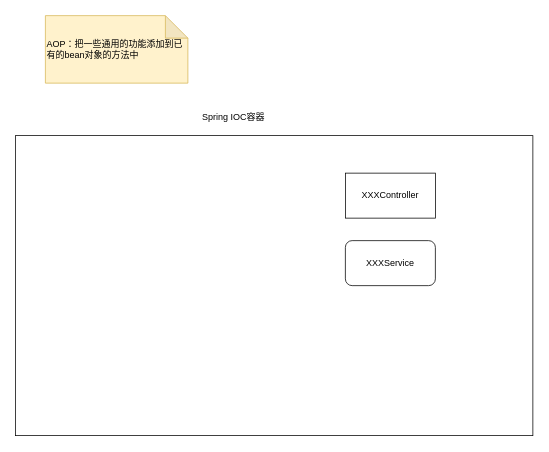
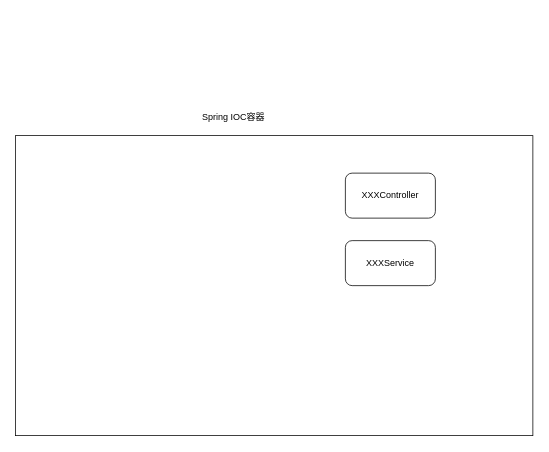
node "AOP：把一些通用的功能添加到已有的bean对象的方法中": removed
node "XXXController": shape rectangle -> rounded rectangle
